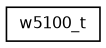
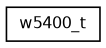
node "w5100_t": label "w5100_t" -> "w5400_t"
